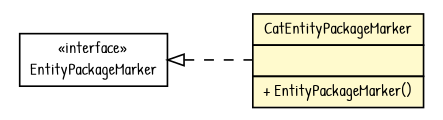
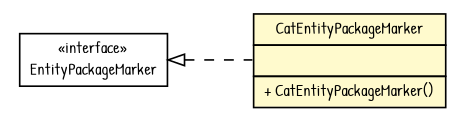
node "CatEntityPackageMarker": text "+ EntityPackageMarker()" -> "+ CatEntityPackageMarker()"
